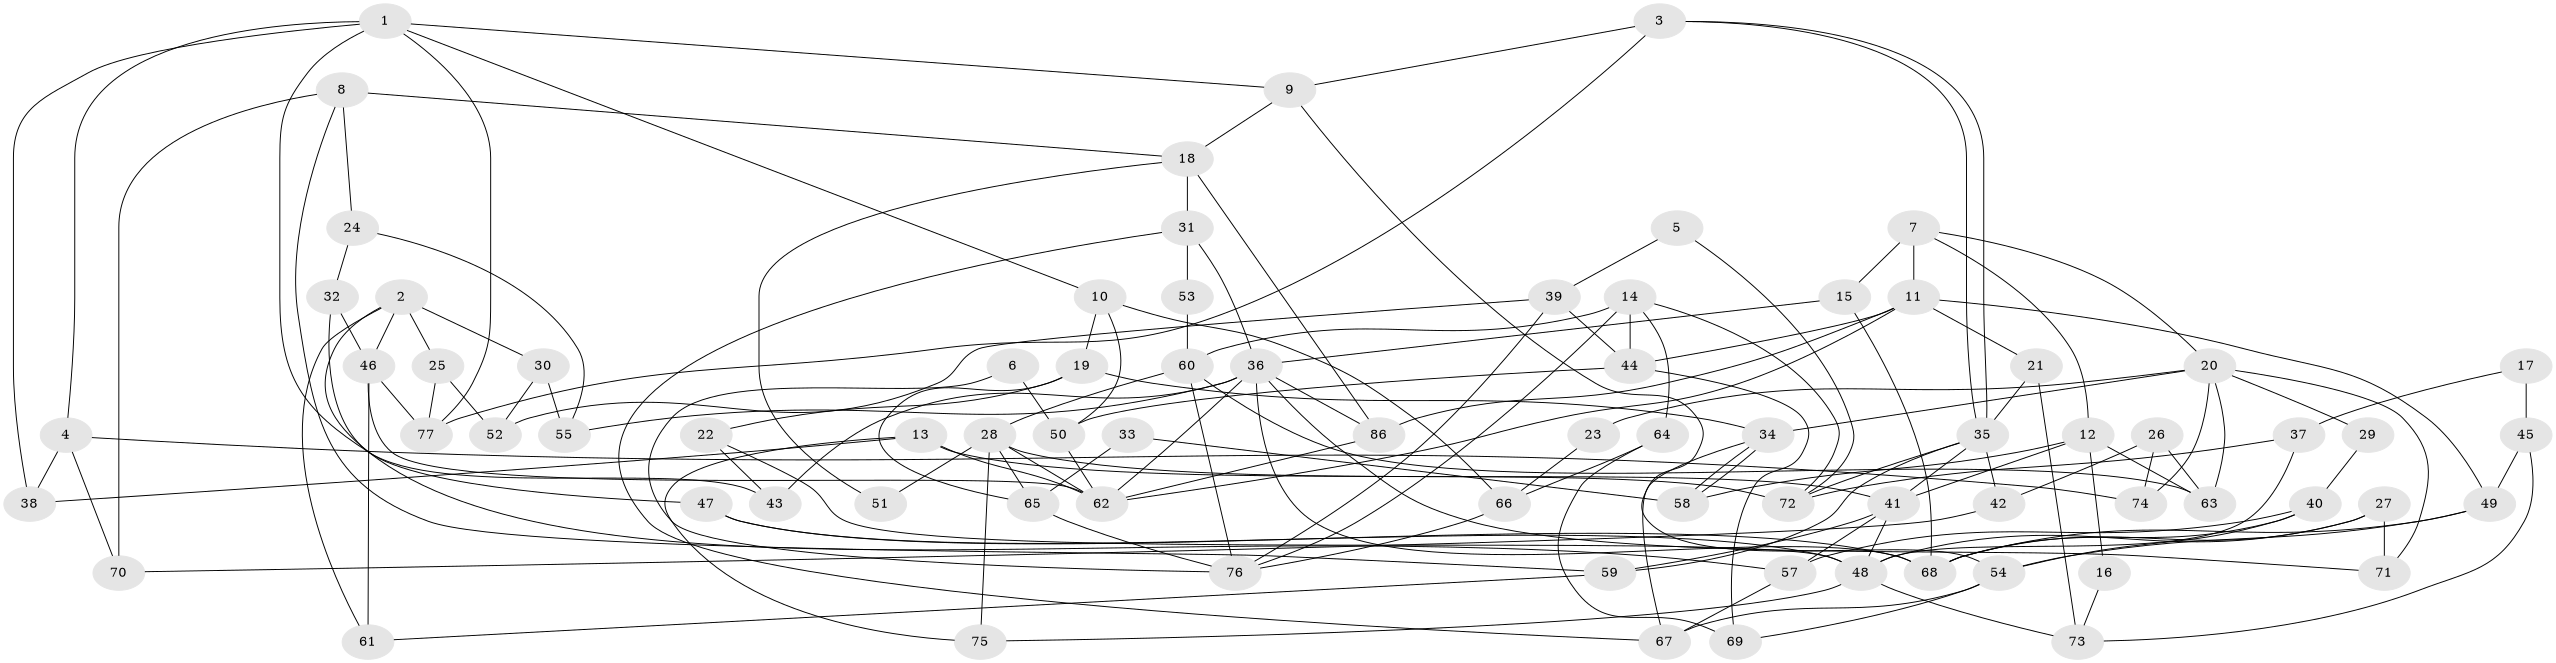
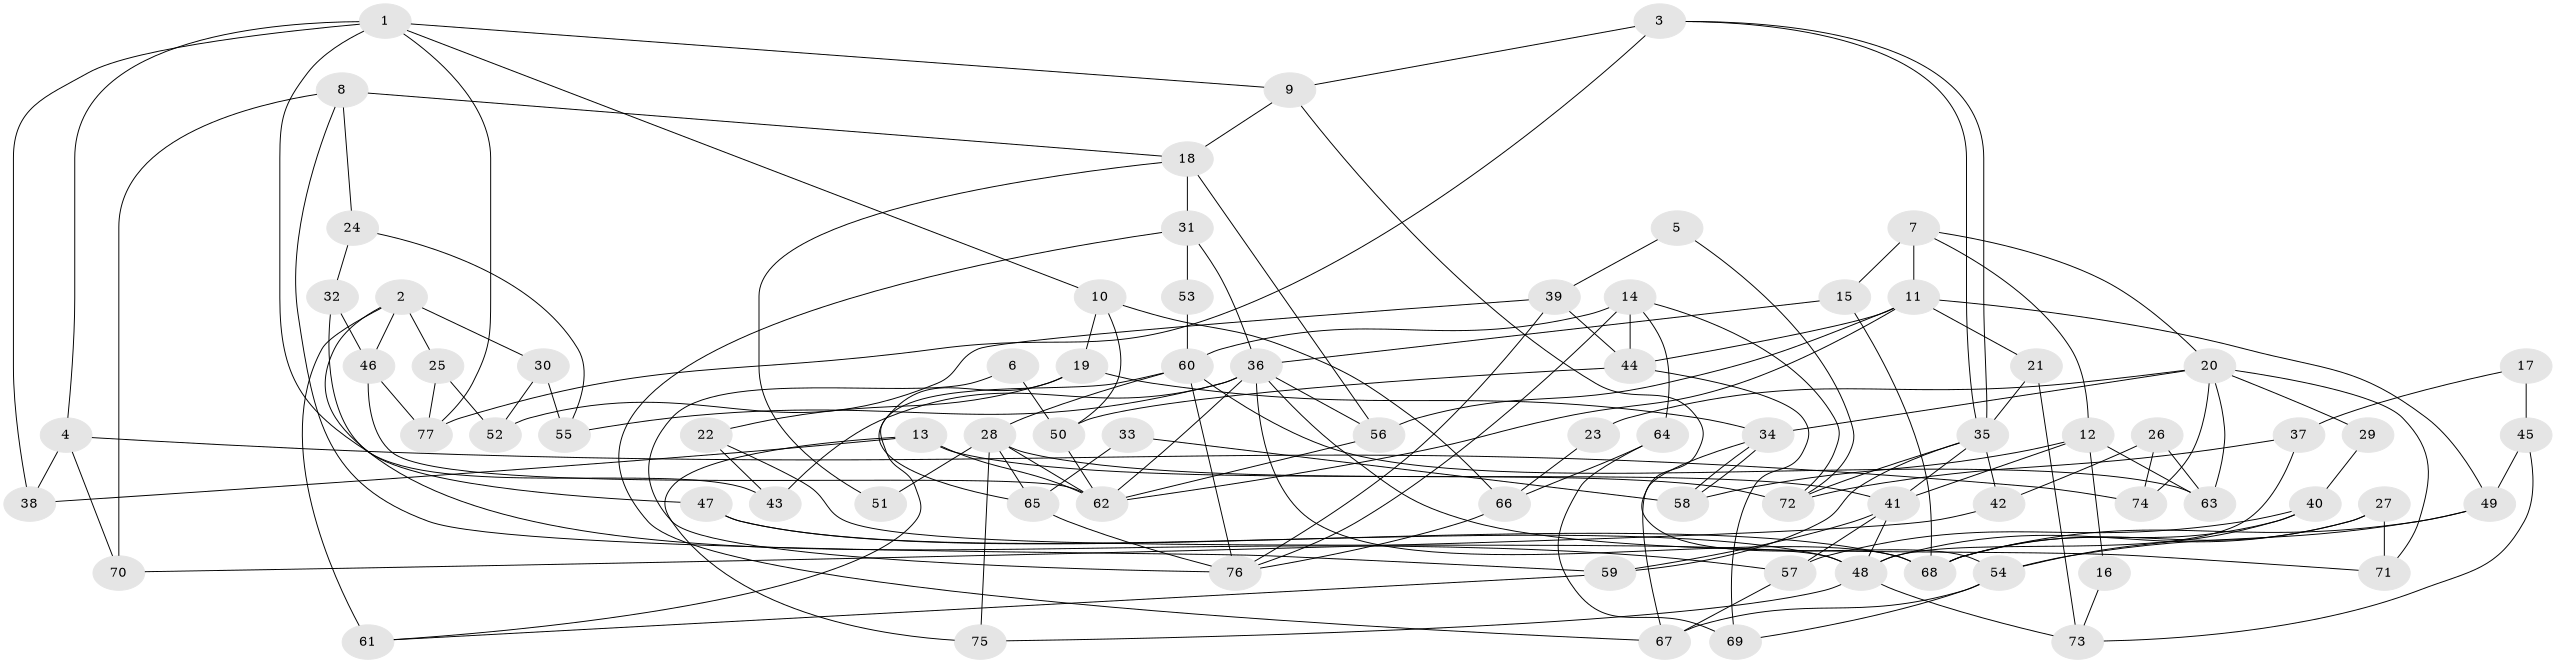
node "86": label "86" -> "56"
edge "46" -- "61": now "60" -- "61"
